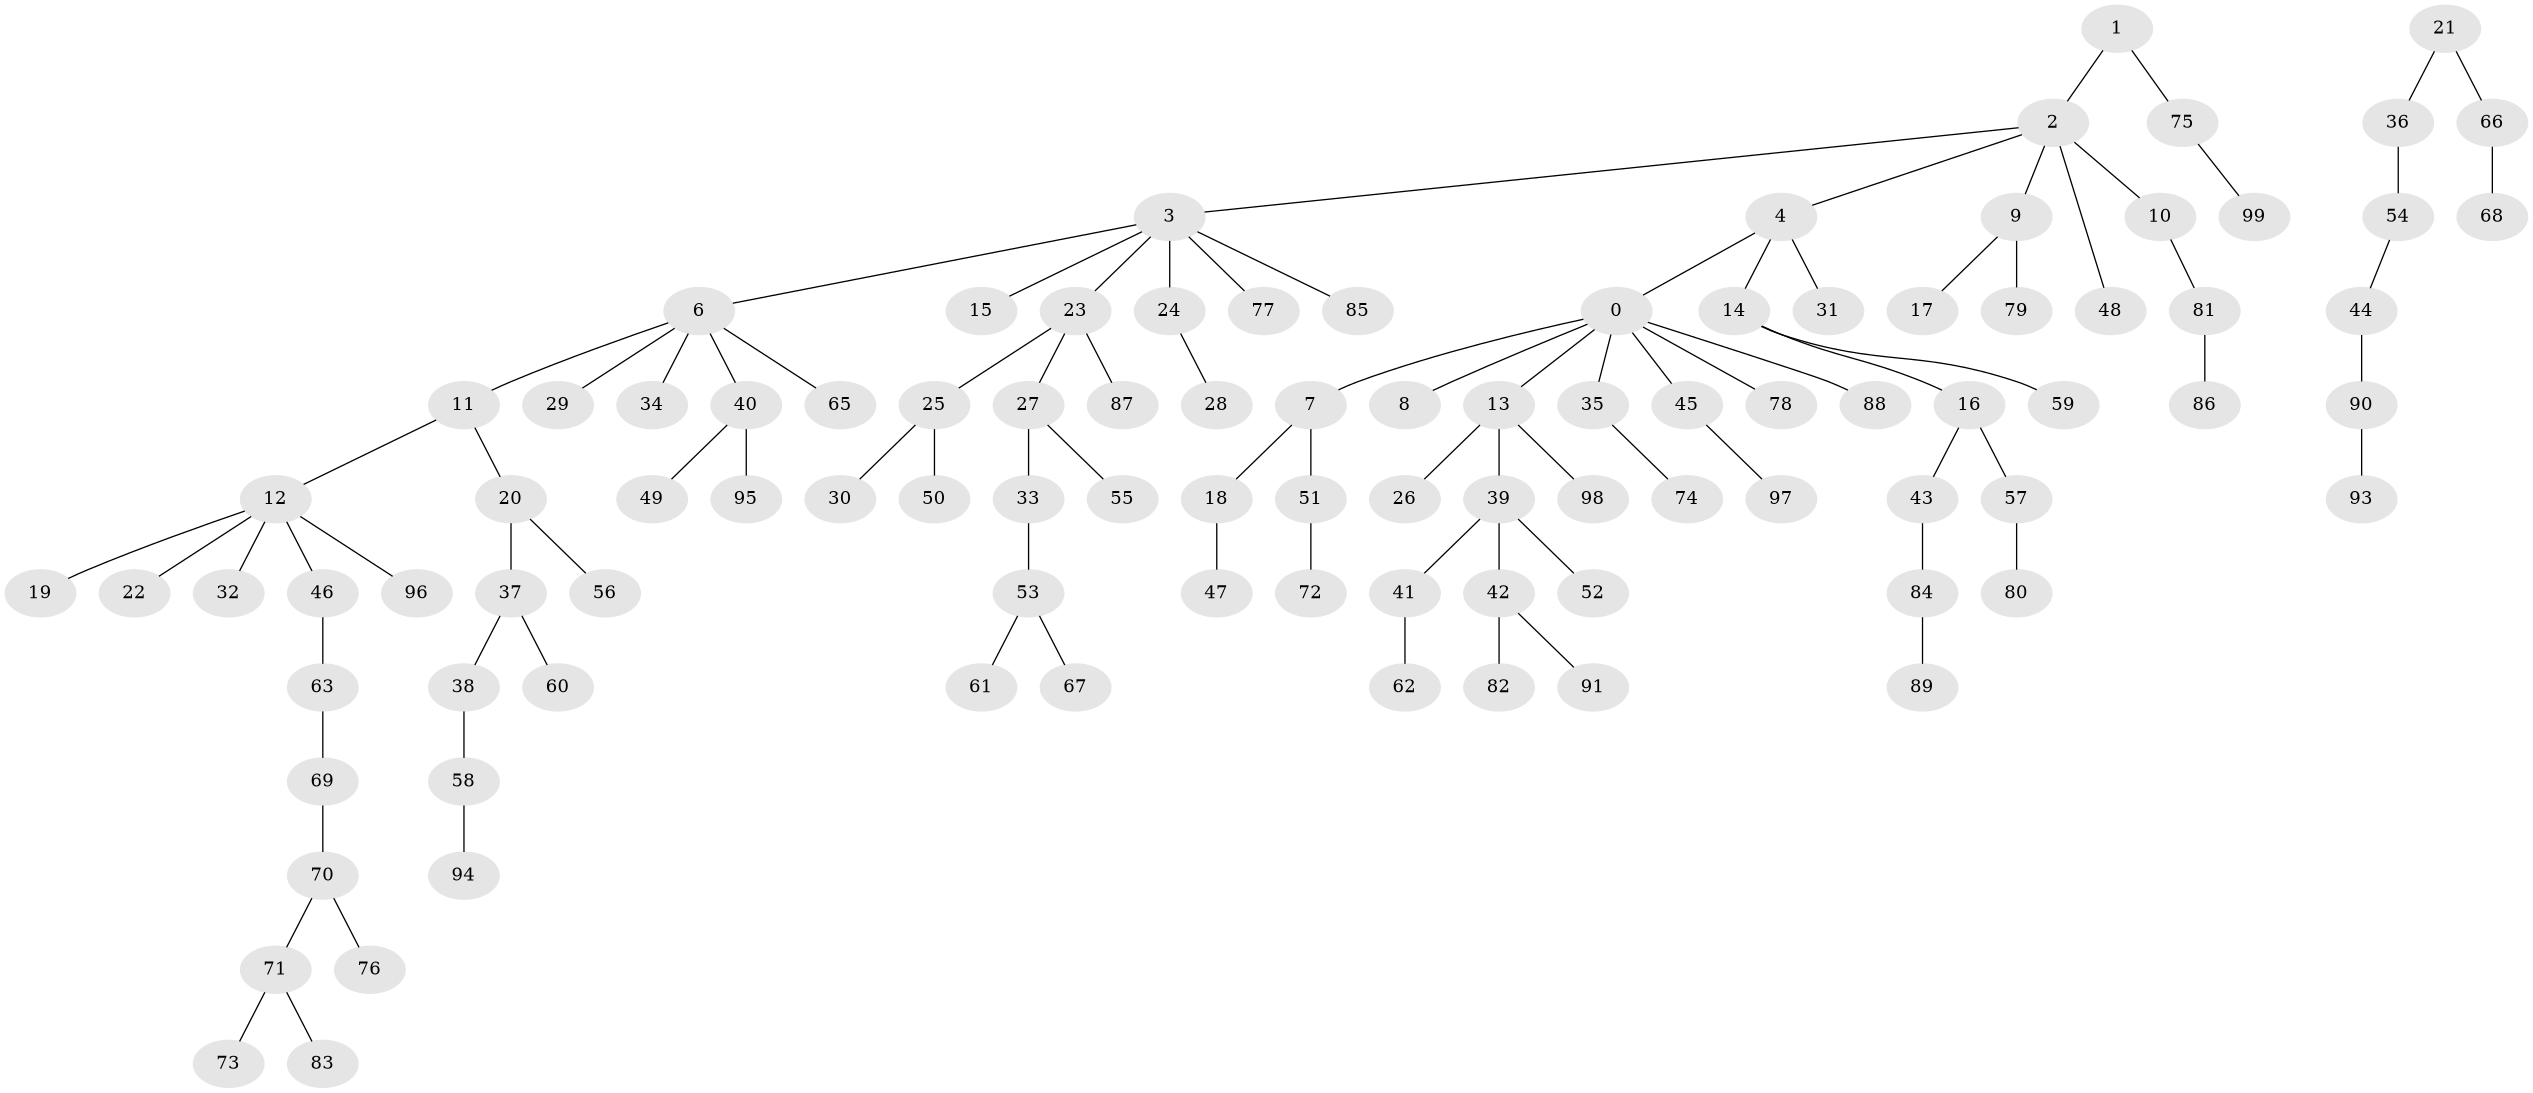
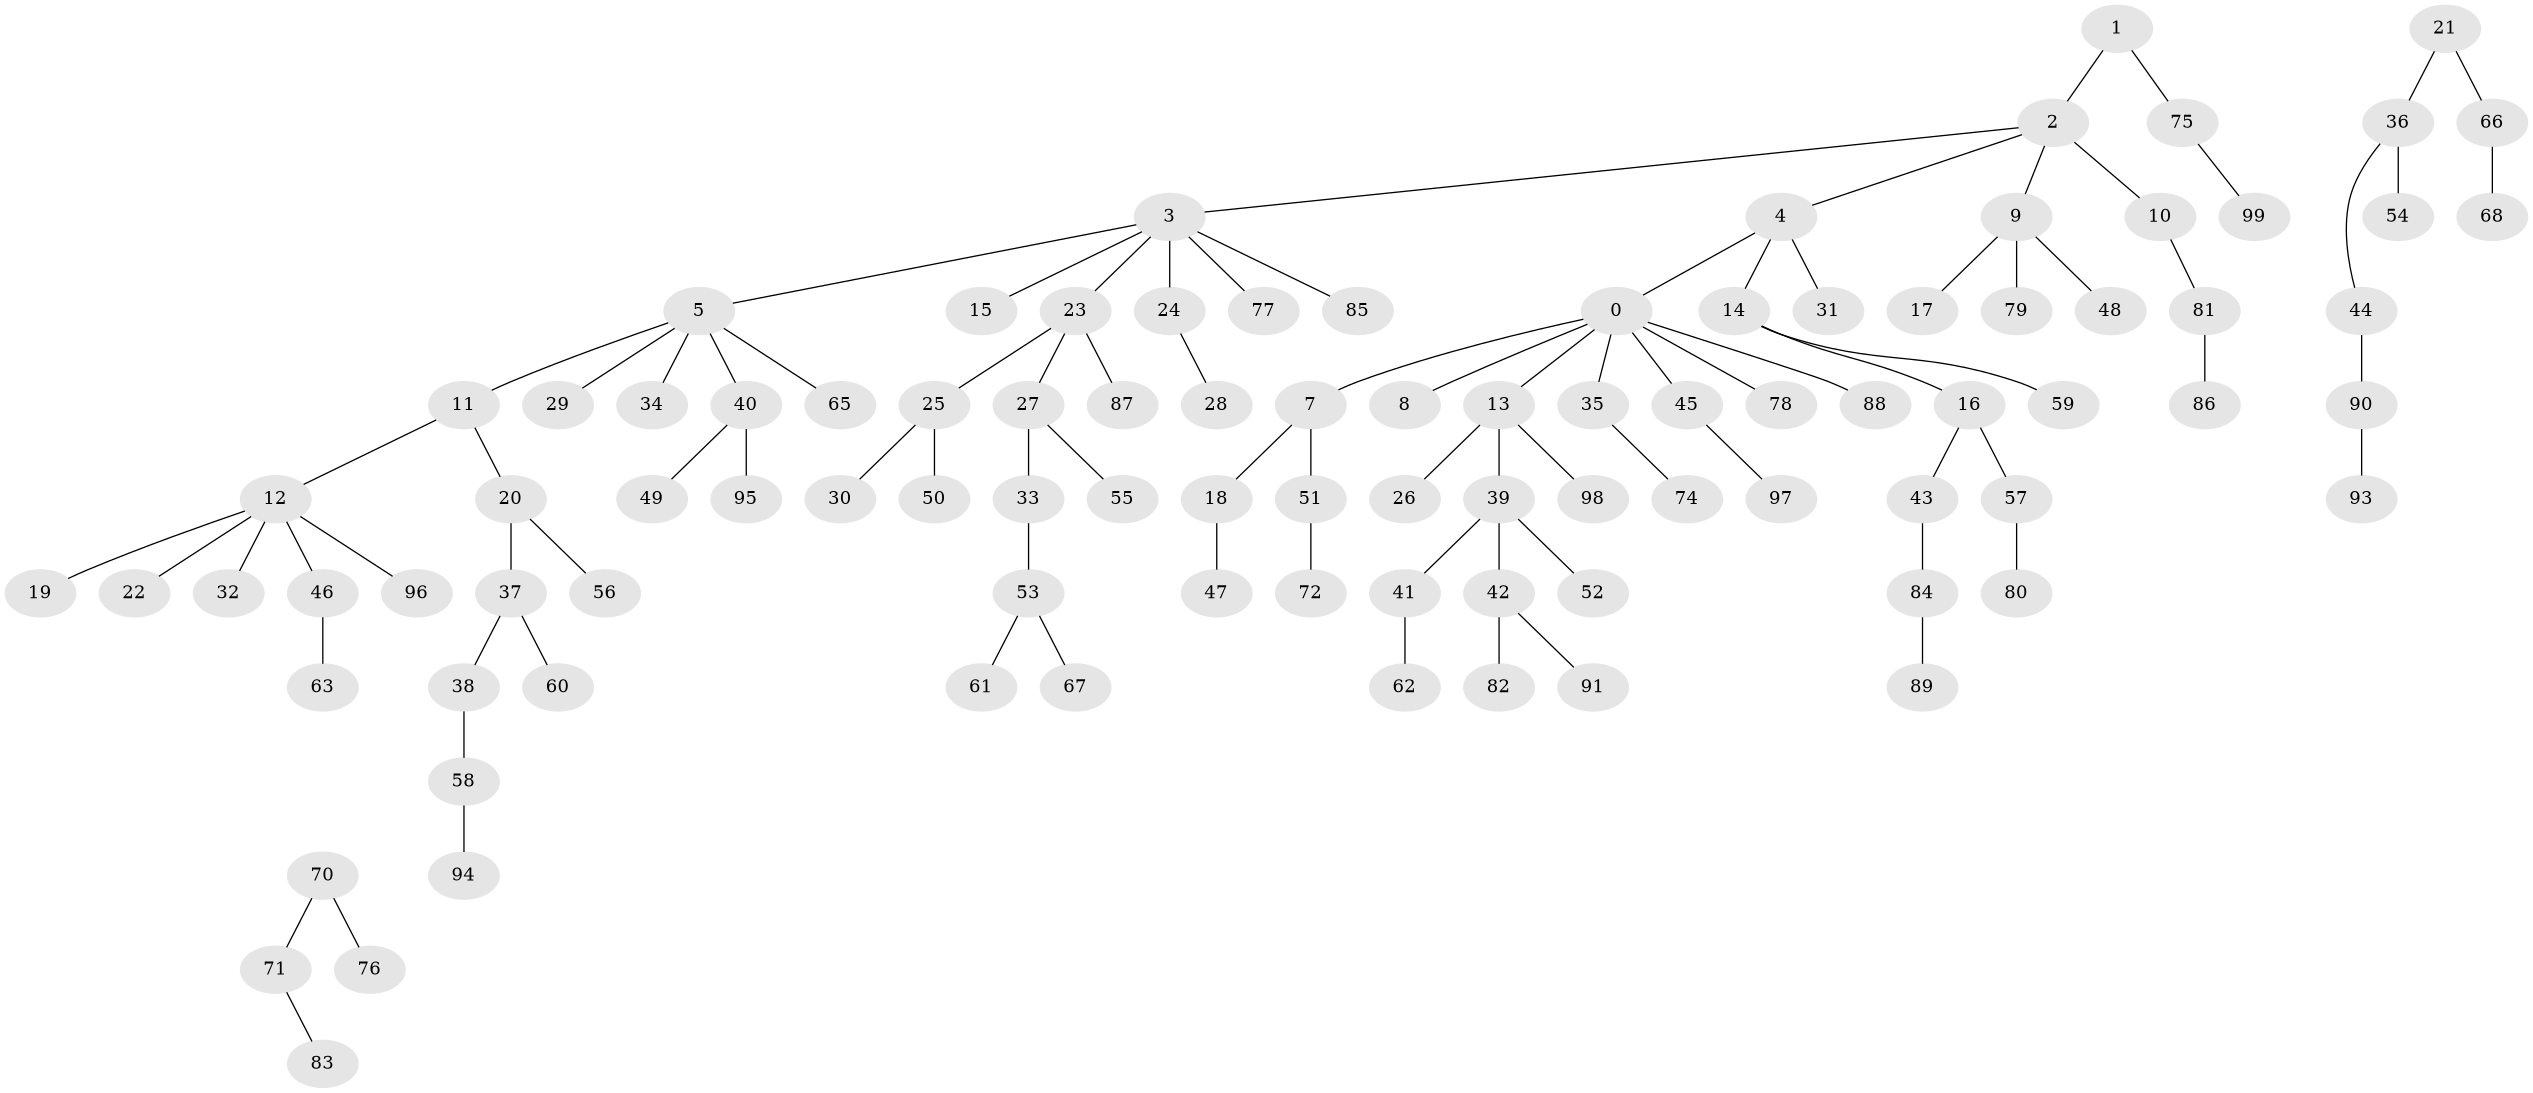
edge "2" -- "48": now "9" -- "48"
edge "54" -- "44": now "36" -- "44"
node "6": label "6" -> "5"
node "69": removed
node "73": removed
